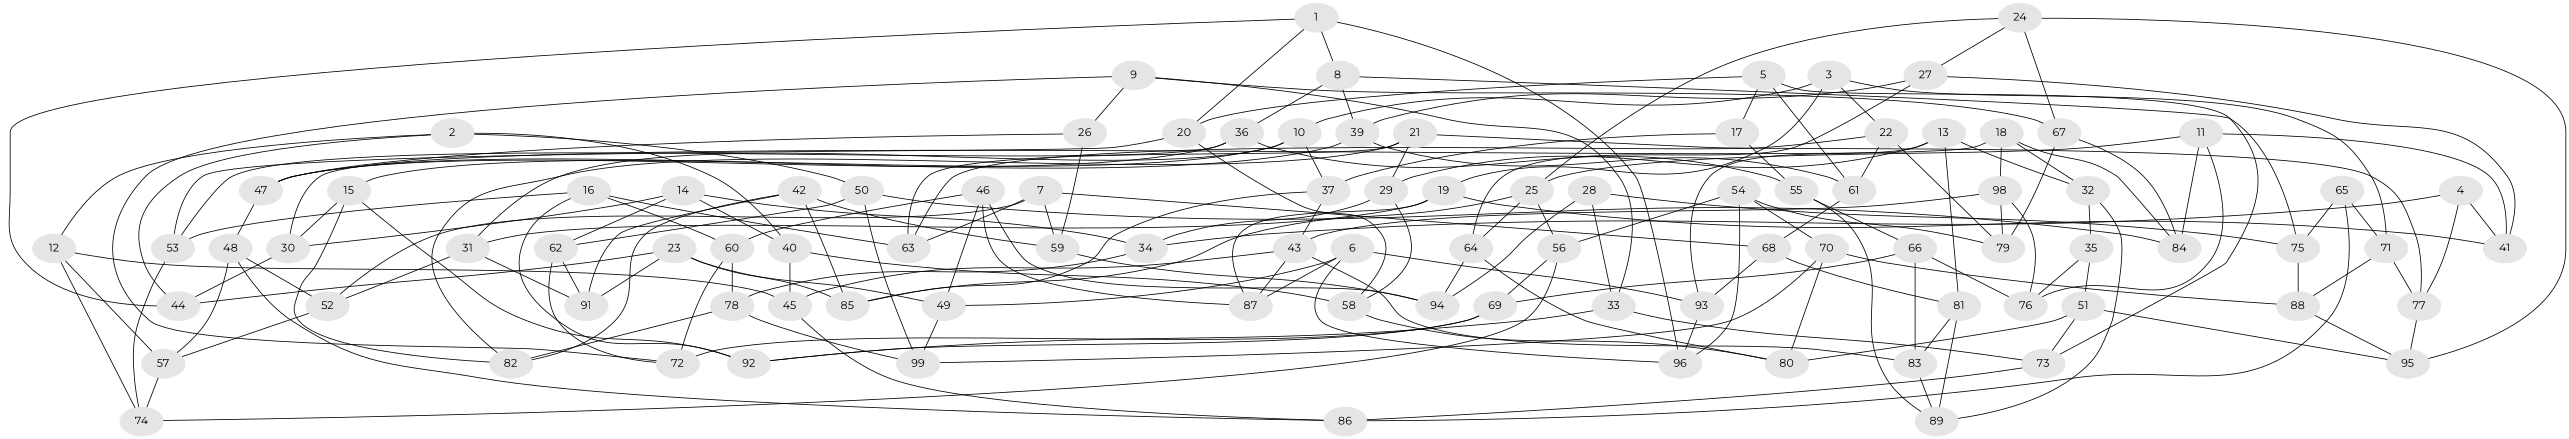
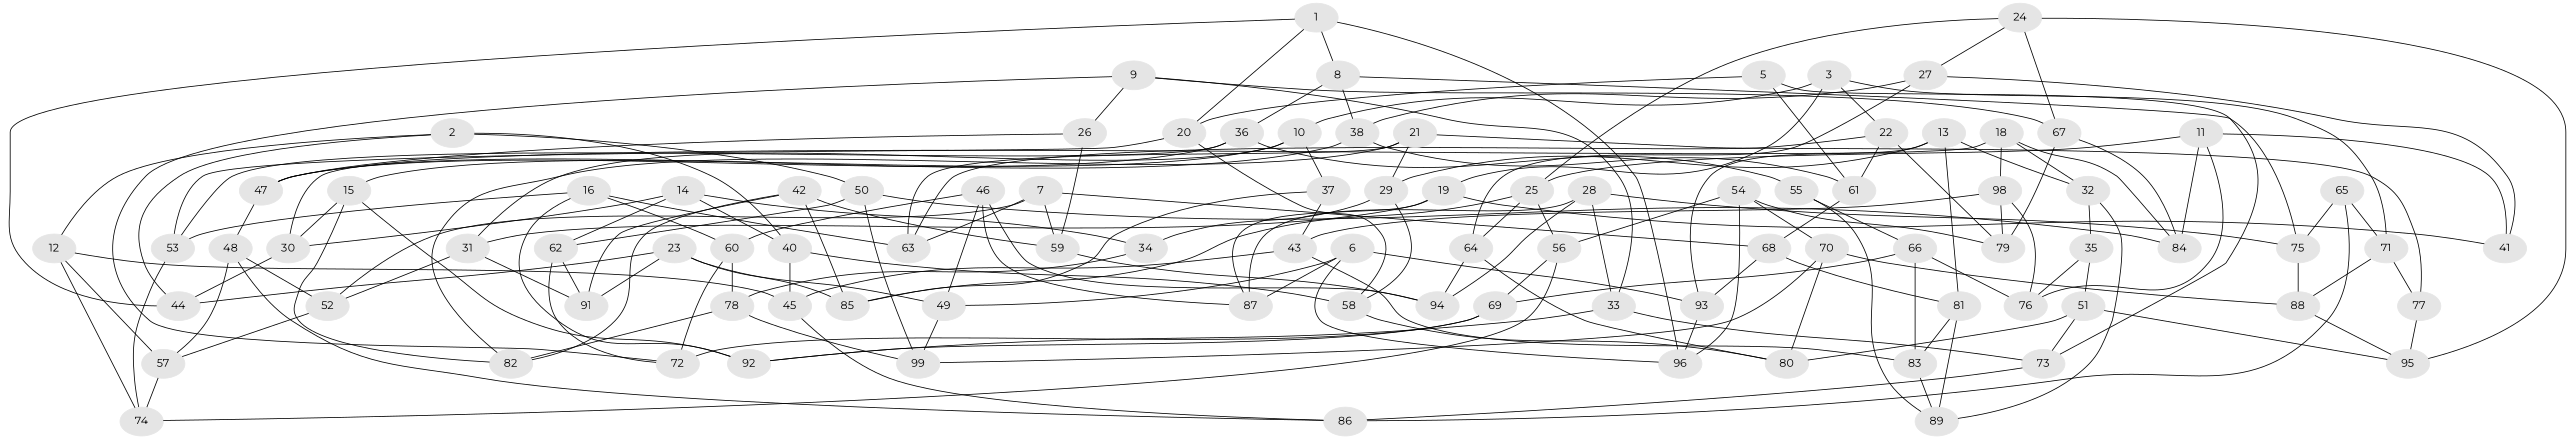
node "39": label "39" -> "38"
node "17": removed
node "4": removed
edge "43" -- "87": now "28" -- "87"
